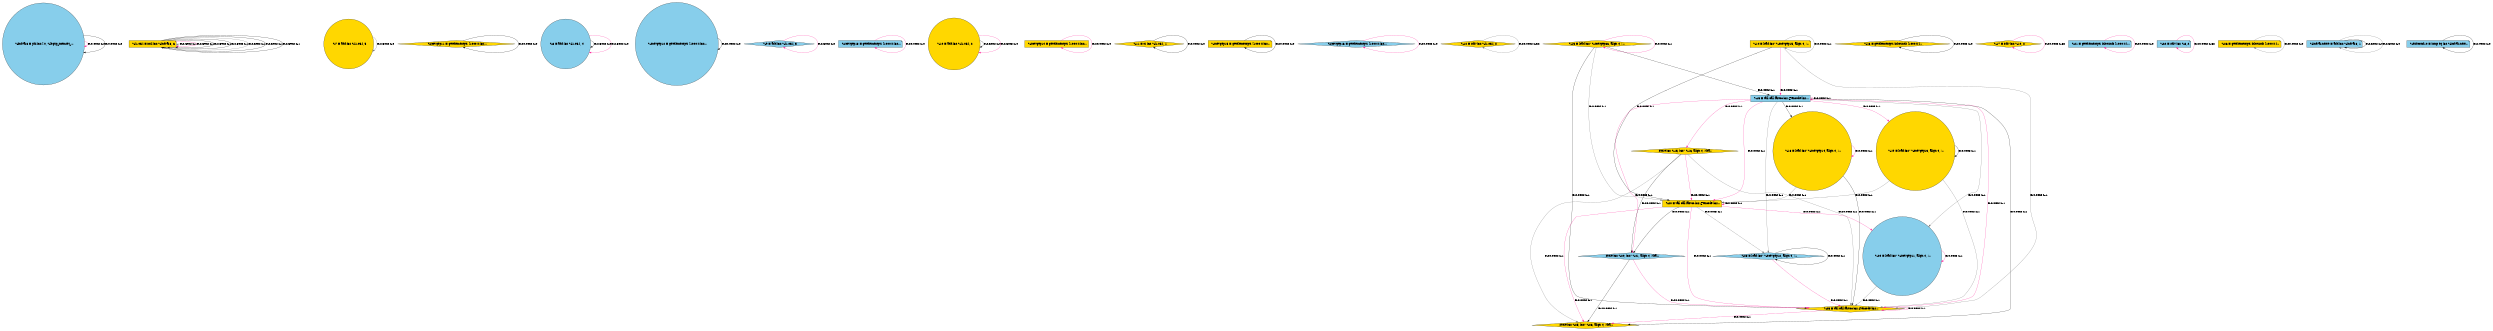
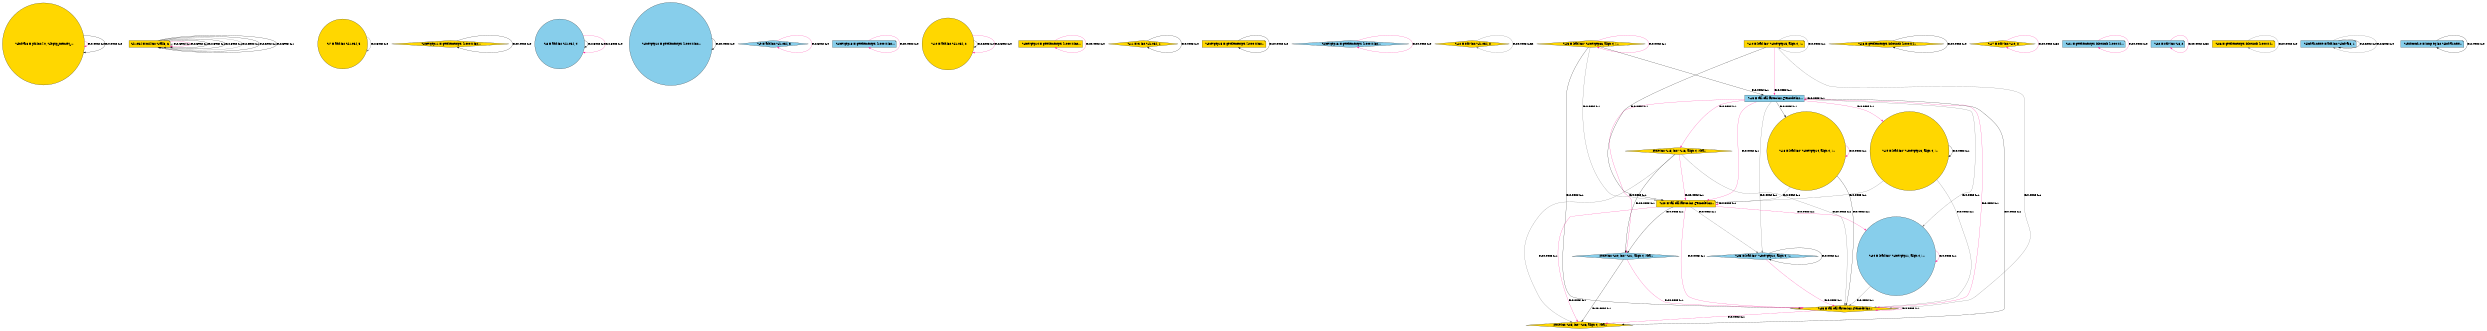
node "%indvar8 = phi i32 [ 0, %legup_memset_...": fillcolor skyblue -> gold
node "%i1.05.i = mul i32 %indvar8, 6": label "%i1.05.i = mul i32 %indvar8, 6" -> "%i1.05.i = mul i32 %tail8, 6"
